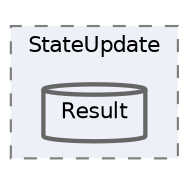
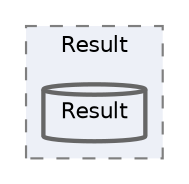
cluster "StateUpdate": label "StateUpdate" -> "Result"
